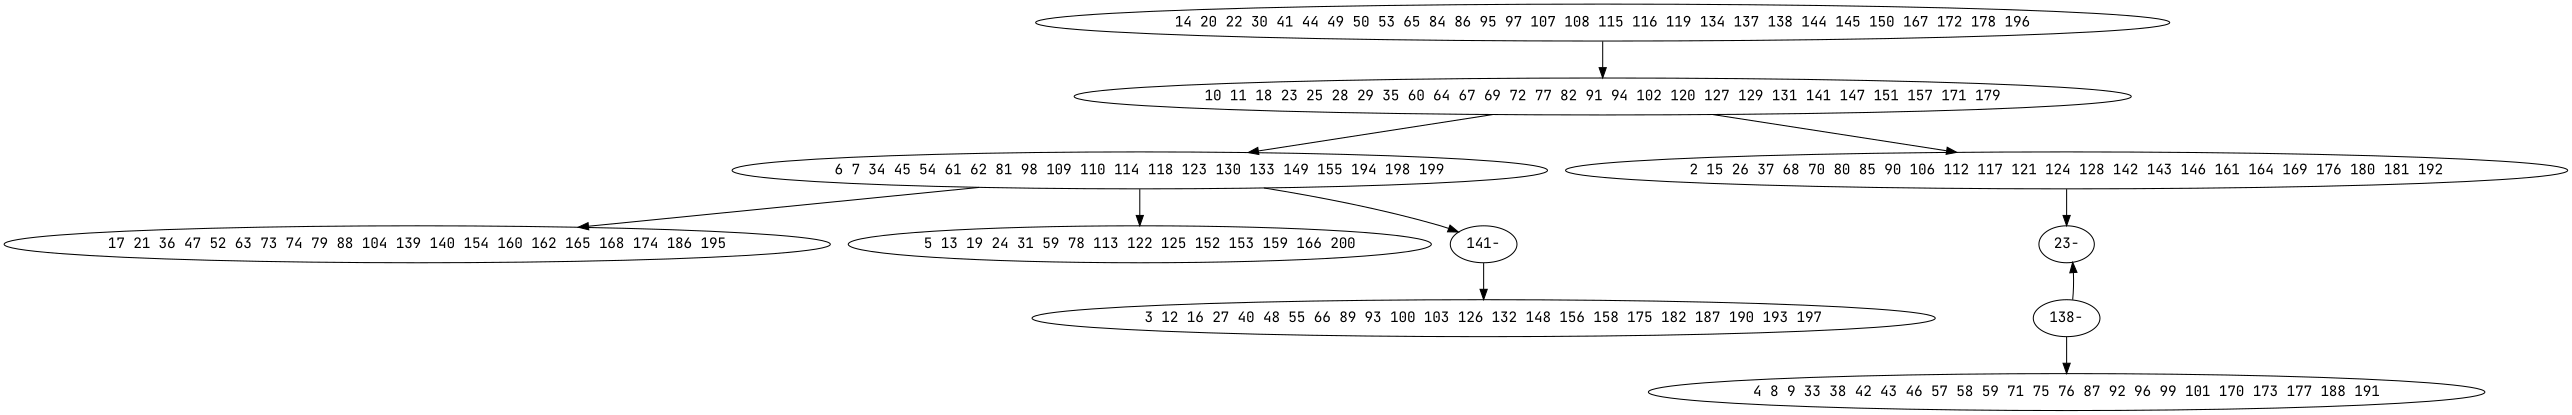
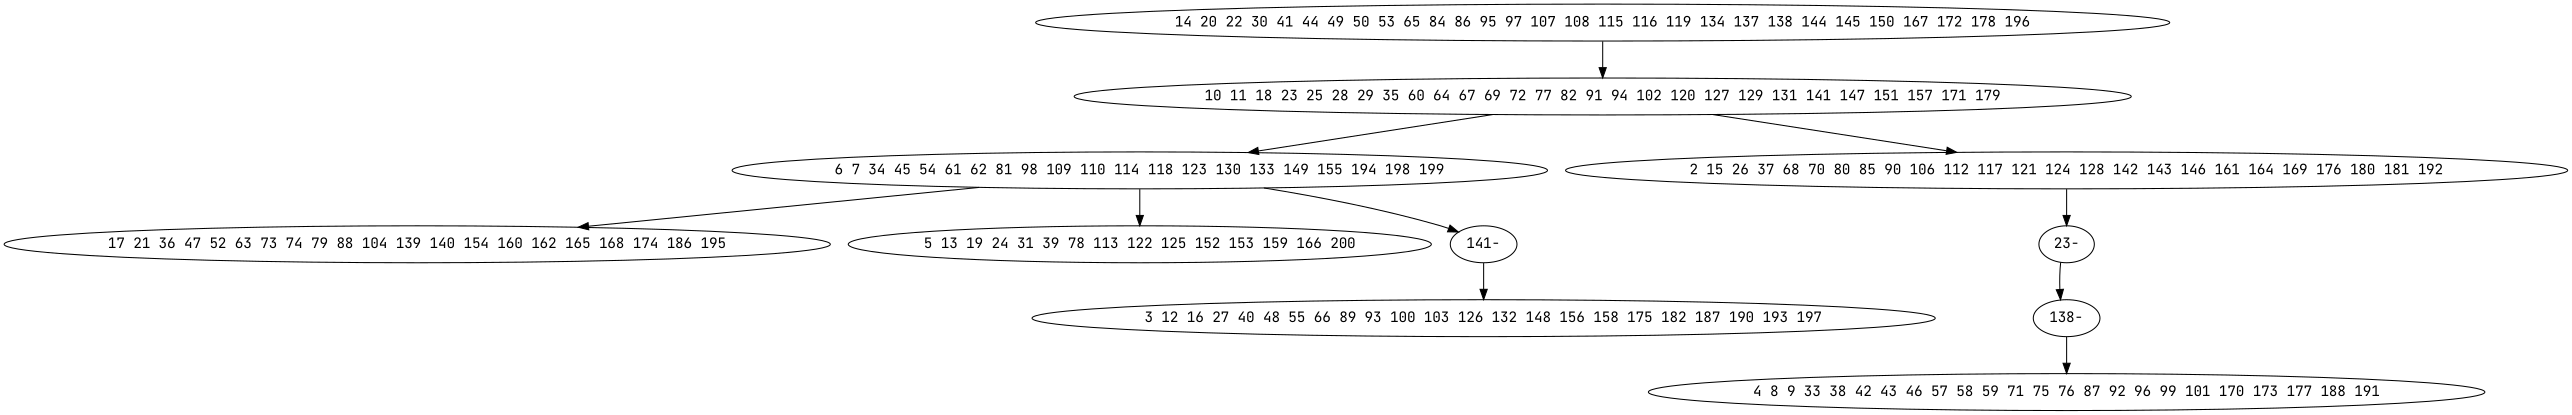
node "5 13 19 24 31 59 78 113 122 125 152 153 159 166 200": label "5 13 19 24 31 59 78 113 122 125 152 153 159 166 200" -> "5 13 19 24 31 39 78 113 122 125 152 153 159 166 200"
edge "138-" -> "23-": reversed
